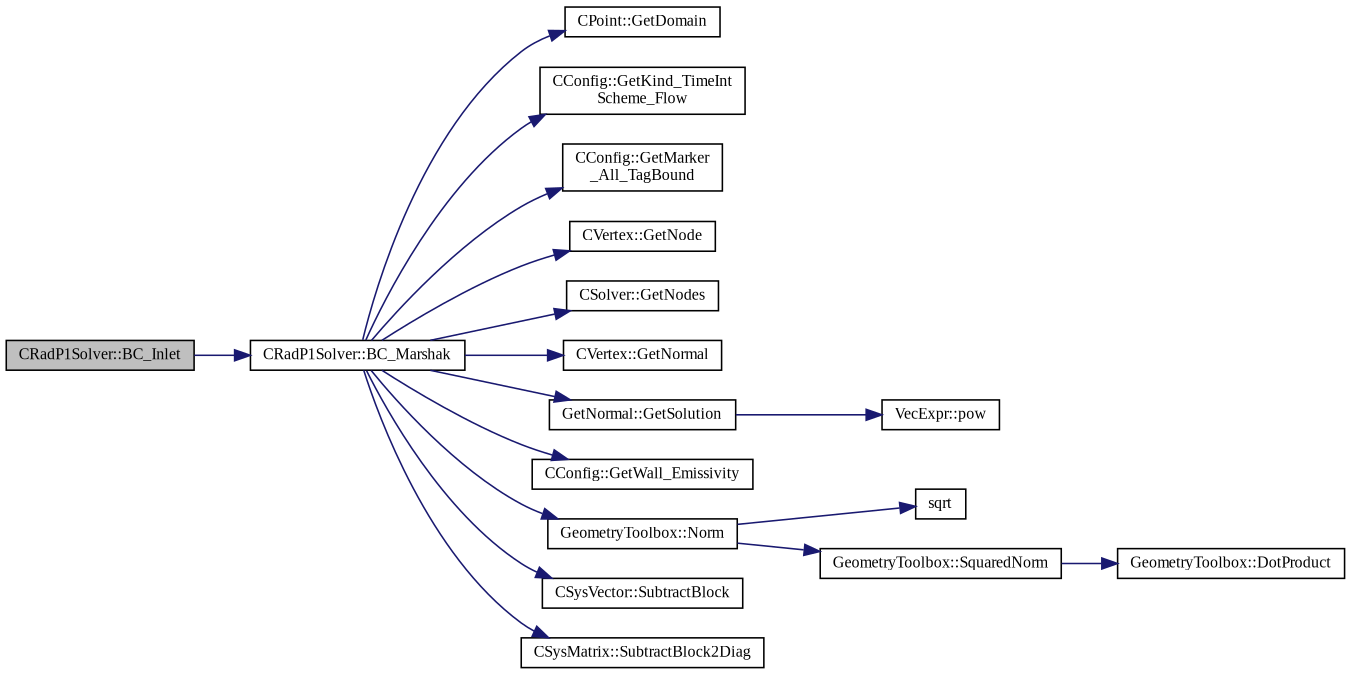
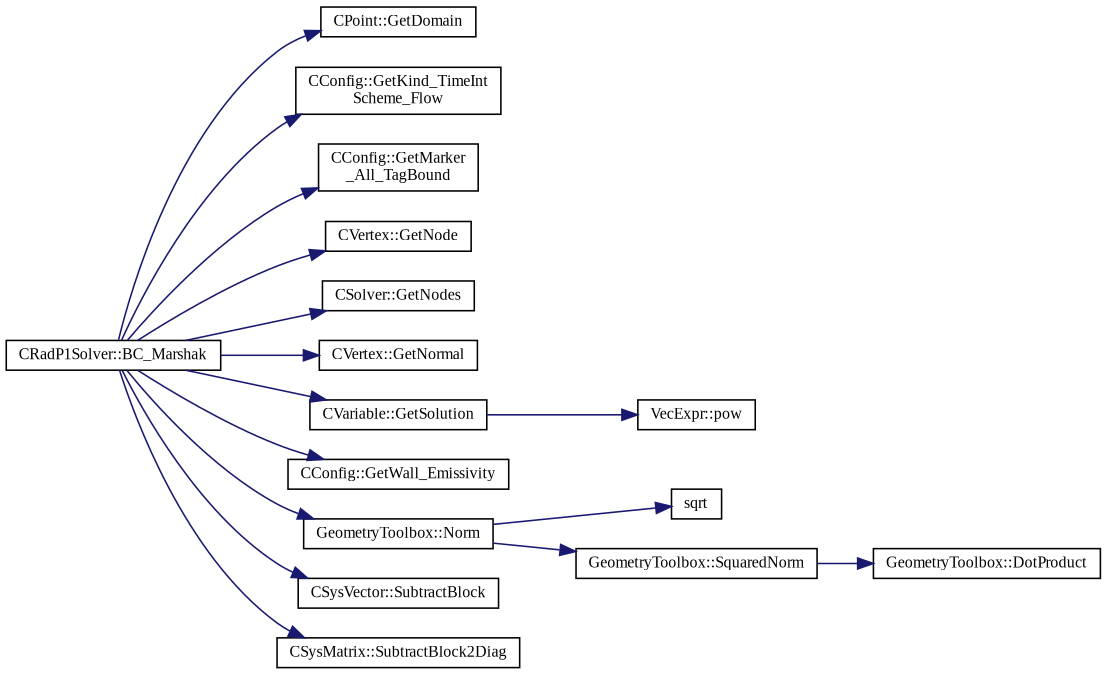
node "CRadP1Solver::BC_Inlet": removed
node "GetNormal::GetSolution": label "GetNormal::GetSolution" -> "CVariable::GetSolution"
